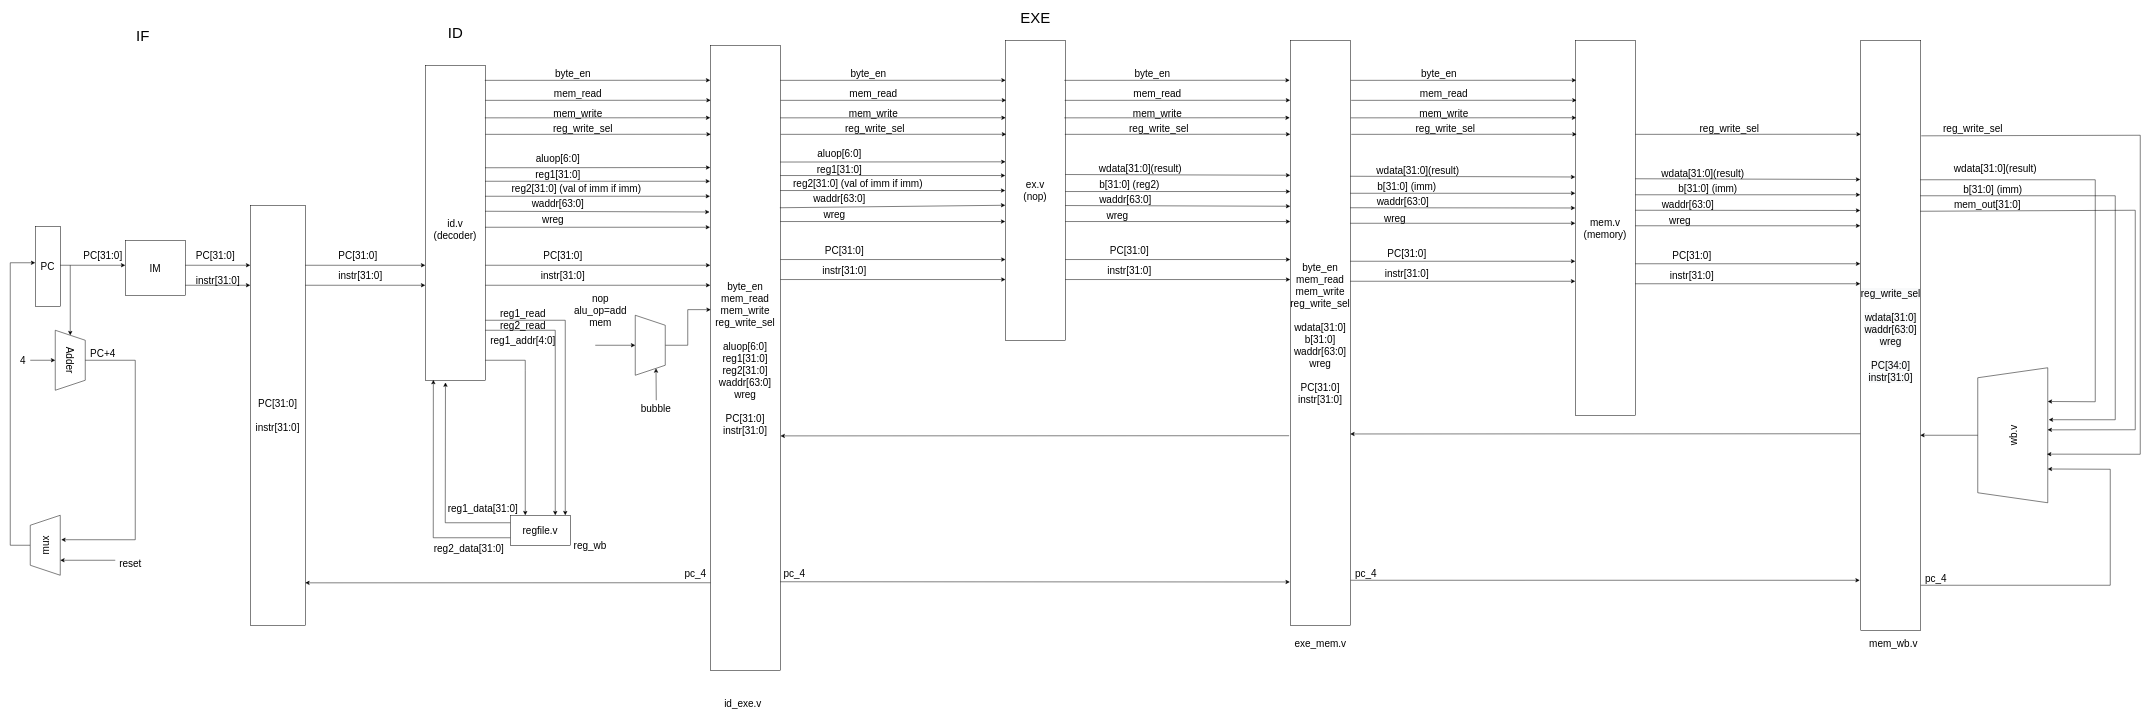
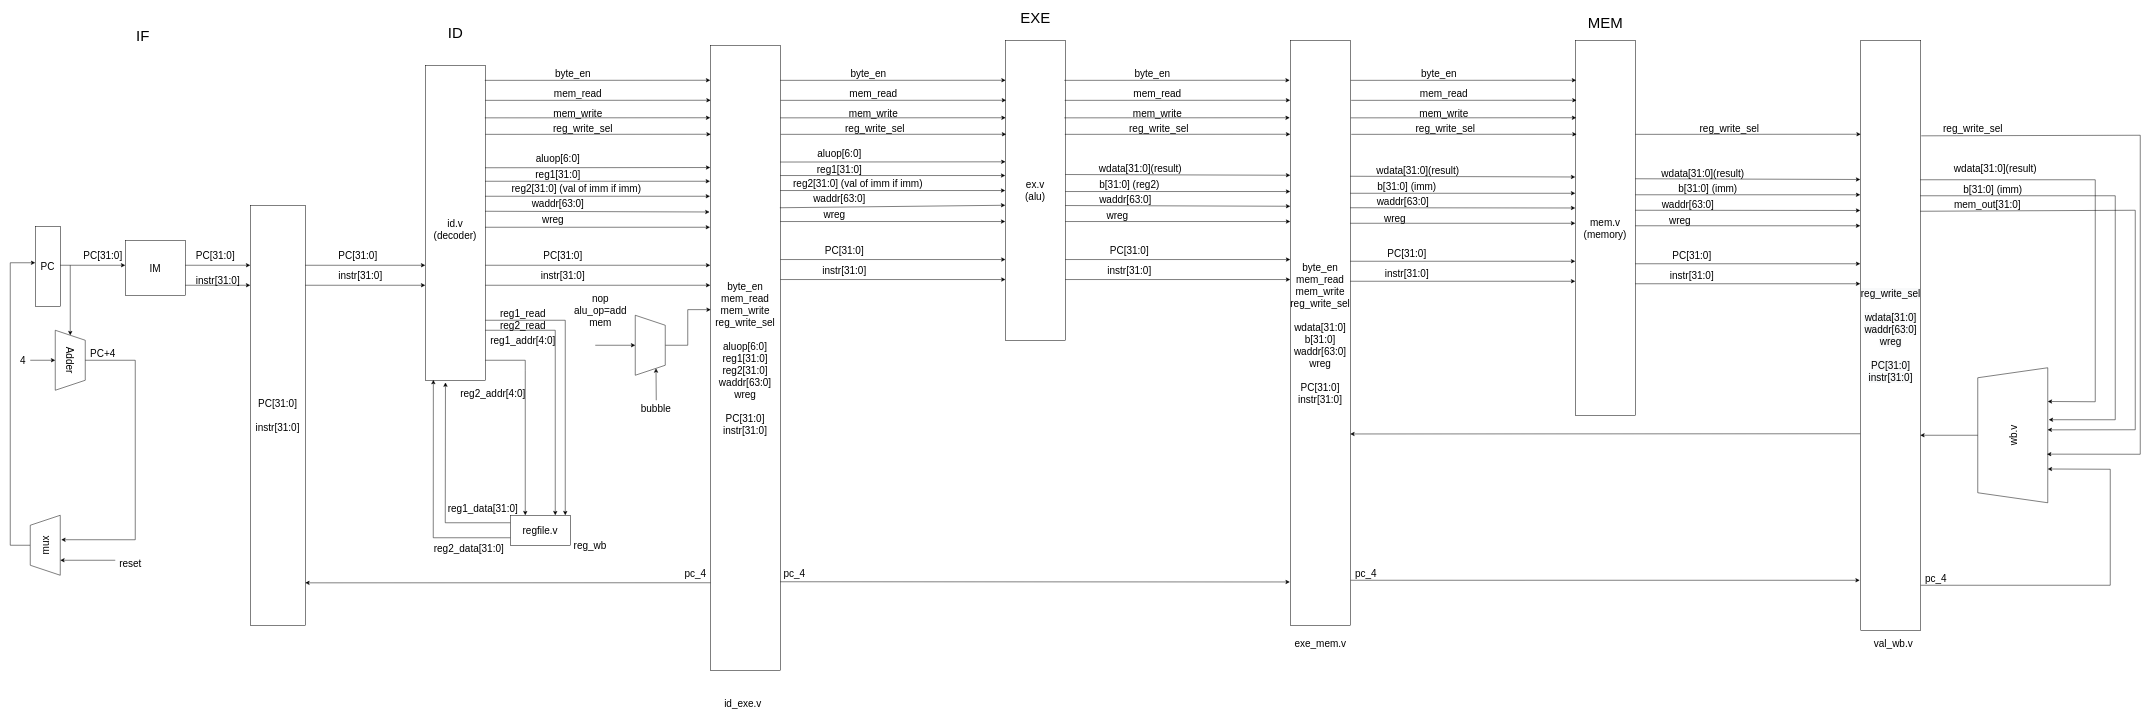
node "MEM": added
node "ex.v (nop)": label "ex.v (nop)" -> "ex.v (alu)"
node "reg_write_sel wdata[31:0] waddr[63:0] wreg PC[34:0] instr[31:0]": label "reg_write_sel wdata[31:0] waddr[63:0] wreg PC[34:0] instr[31:0]" -> "reg_write_sel wdata[31:0] waddr[63:0] wreg PC[31:0] instr[31:0]"
node "reg2_addr[4:0]": added
edge "byte_en mem_read mem_write reg_write_sel wdata[31:0] b[31:0] waddr[63:0] wreg PC[31:0] instr[31:0]" -> "byte_en mem_read mem_write reg_write_sel aluop[6:0] reg1[31:0] reg2[31:0] waddr[63:0] wreg PC[31:0] instr[31:0]": removed
node "mem_wb.v": label "mem_wb.v" -> "val_wb.v"
